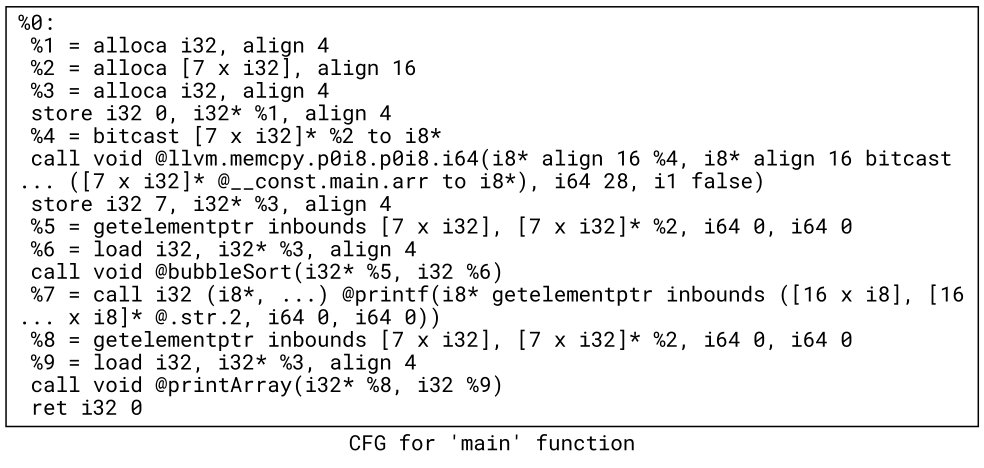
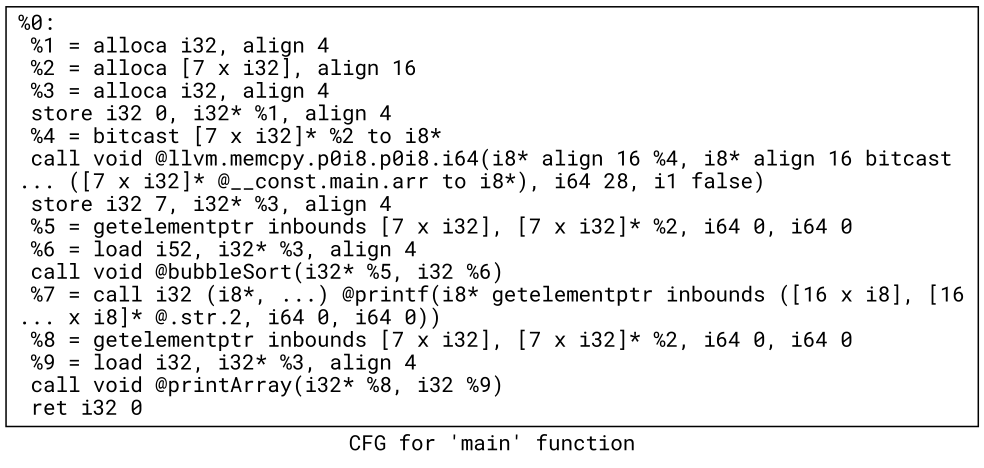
node "%0:": text "%6 = load i32, i32* %3, align 4" -> "%6 = load i52, i32* %3, align 4"
